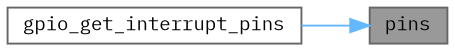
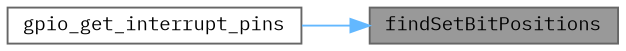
node "pins": label "pins" -> "findSetBitPositions"
